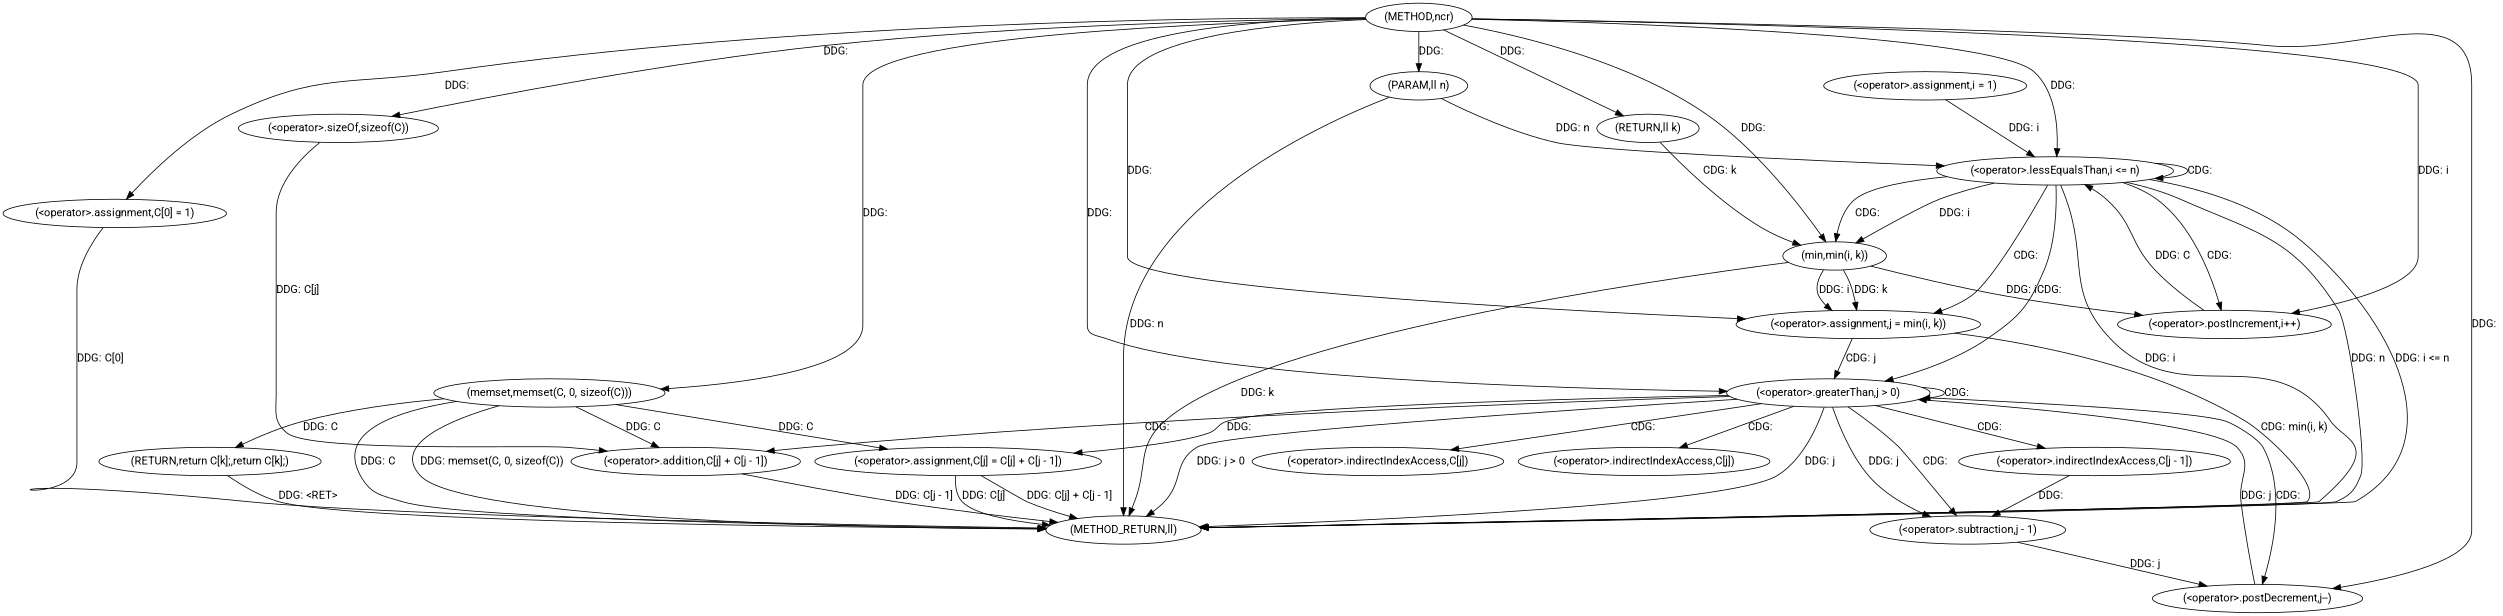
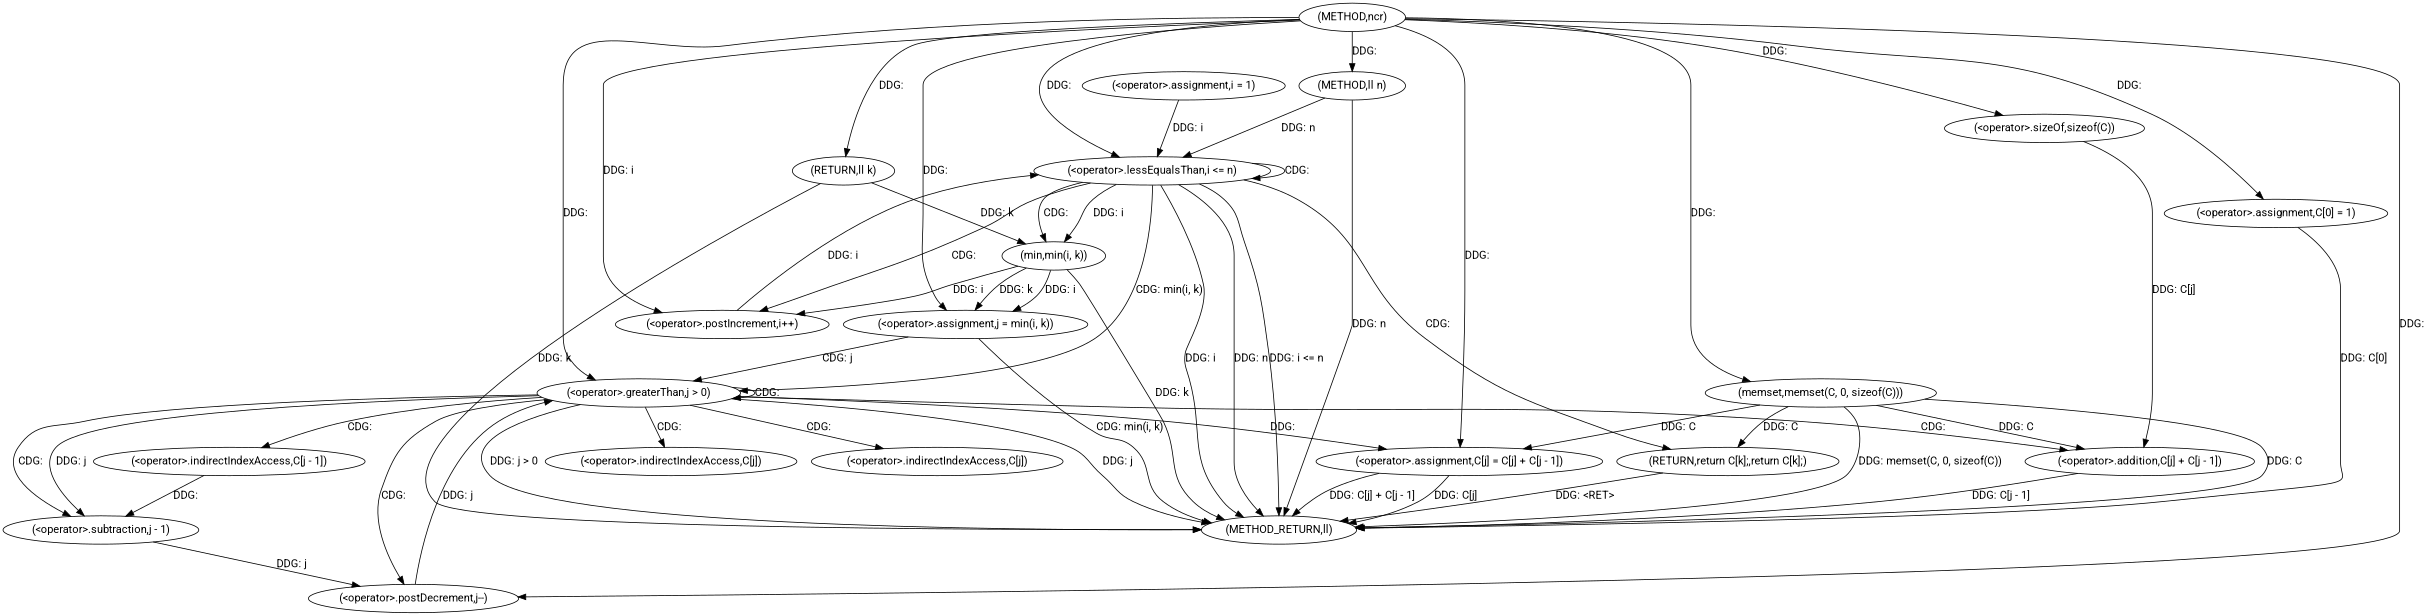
node "(PARAM,ll n)": label "(PARAM,ll n)" -> "(METHOD,ll n)"
edge "(METHOD,ncr)" -> "(min,min(i, k))": now "(METHOD,ncr)" -> "(<operator>.assignment,C[j] = C[j] + C[j - 1])"
edge "(RETURN,ll k)" -> "(min,min(i, k))": label "CDG: k" -> "DDG: k"
edge "(<operator>.postIncrement,i++)" -> "(<operator>.lessEqualsThan,i <= n)": label "DDG: C" -> "DDG: i"
edge "(<operator>.lessEqualsThan,i <= n)" -> "(<operator>.assignment,j = min(i, k))": now "(<operator>.lessEqualsThan,i <= n)" -> "(RETURN,return C[k];,return C[k];)"
edge "(<operator>.lessEqualsThan,i <= n)" -> "(<operator>.greaterThan,j > 0)": label "CDG: " -> "CDG: min(i, k)"
edge "(RETURN,ll k)" -> "(METHOD_RETURN,ll)": added, label "DDG: k"
